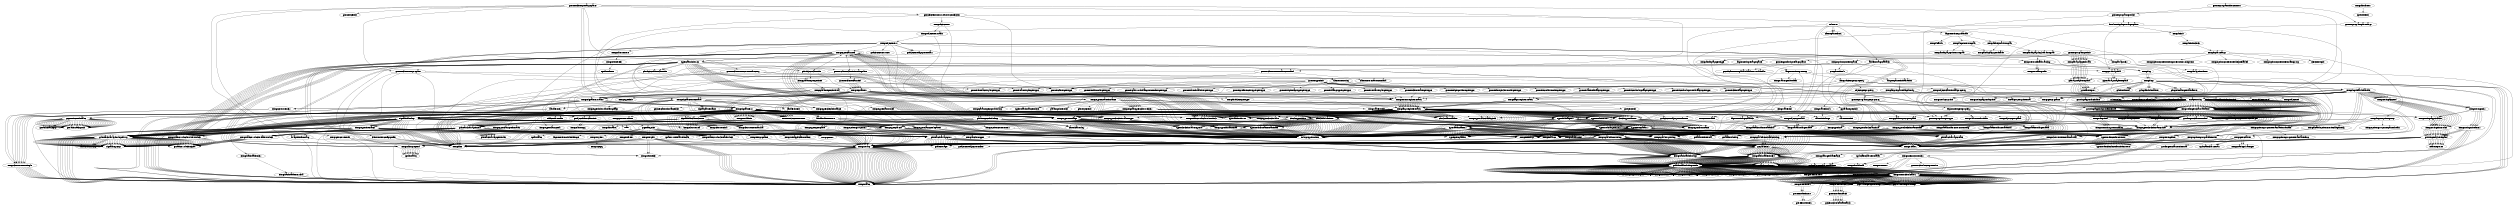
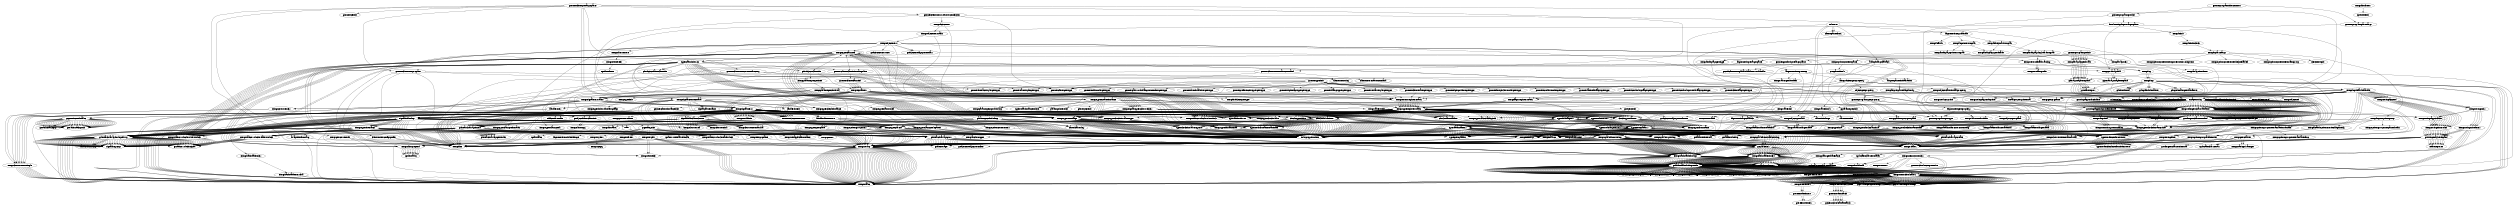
node "add_font_arg_callback": label "add_font_arg_callback" -> "add_gtk_arg_callback"
node "IA__g_any_register_static": label "IA__g_any_register_static" -> "IA__g_type_register_static"
